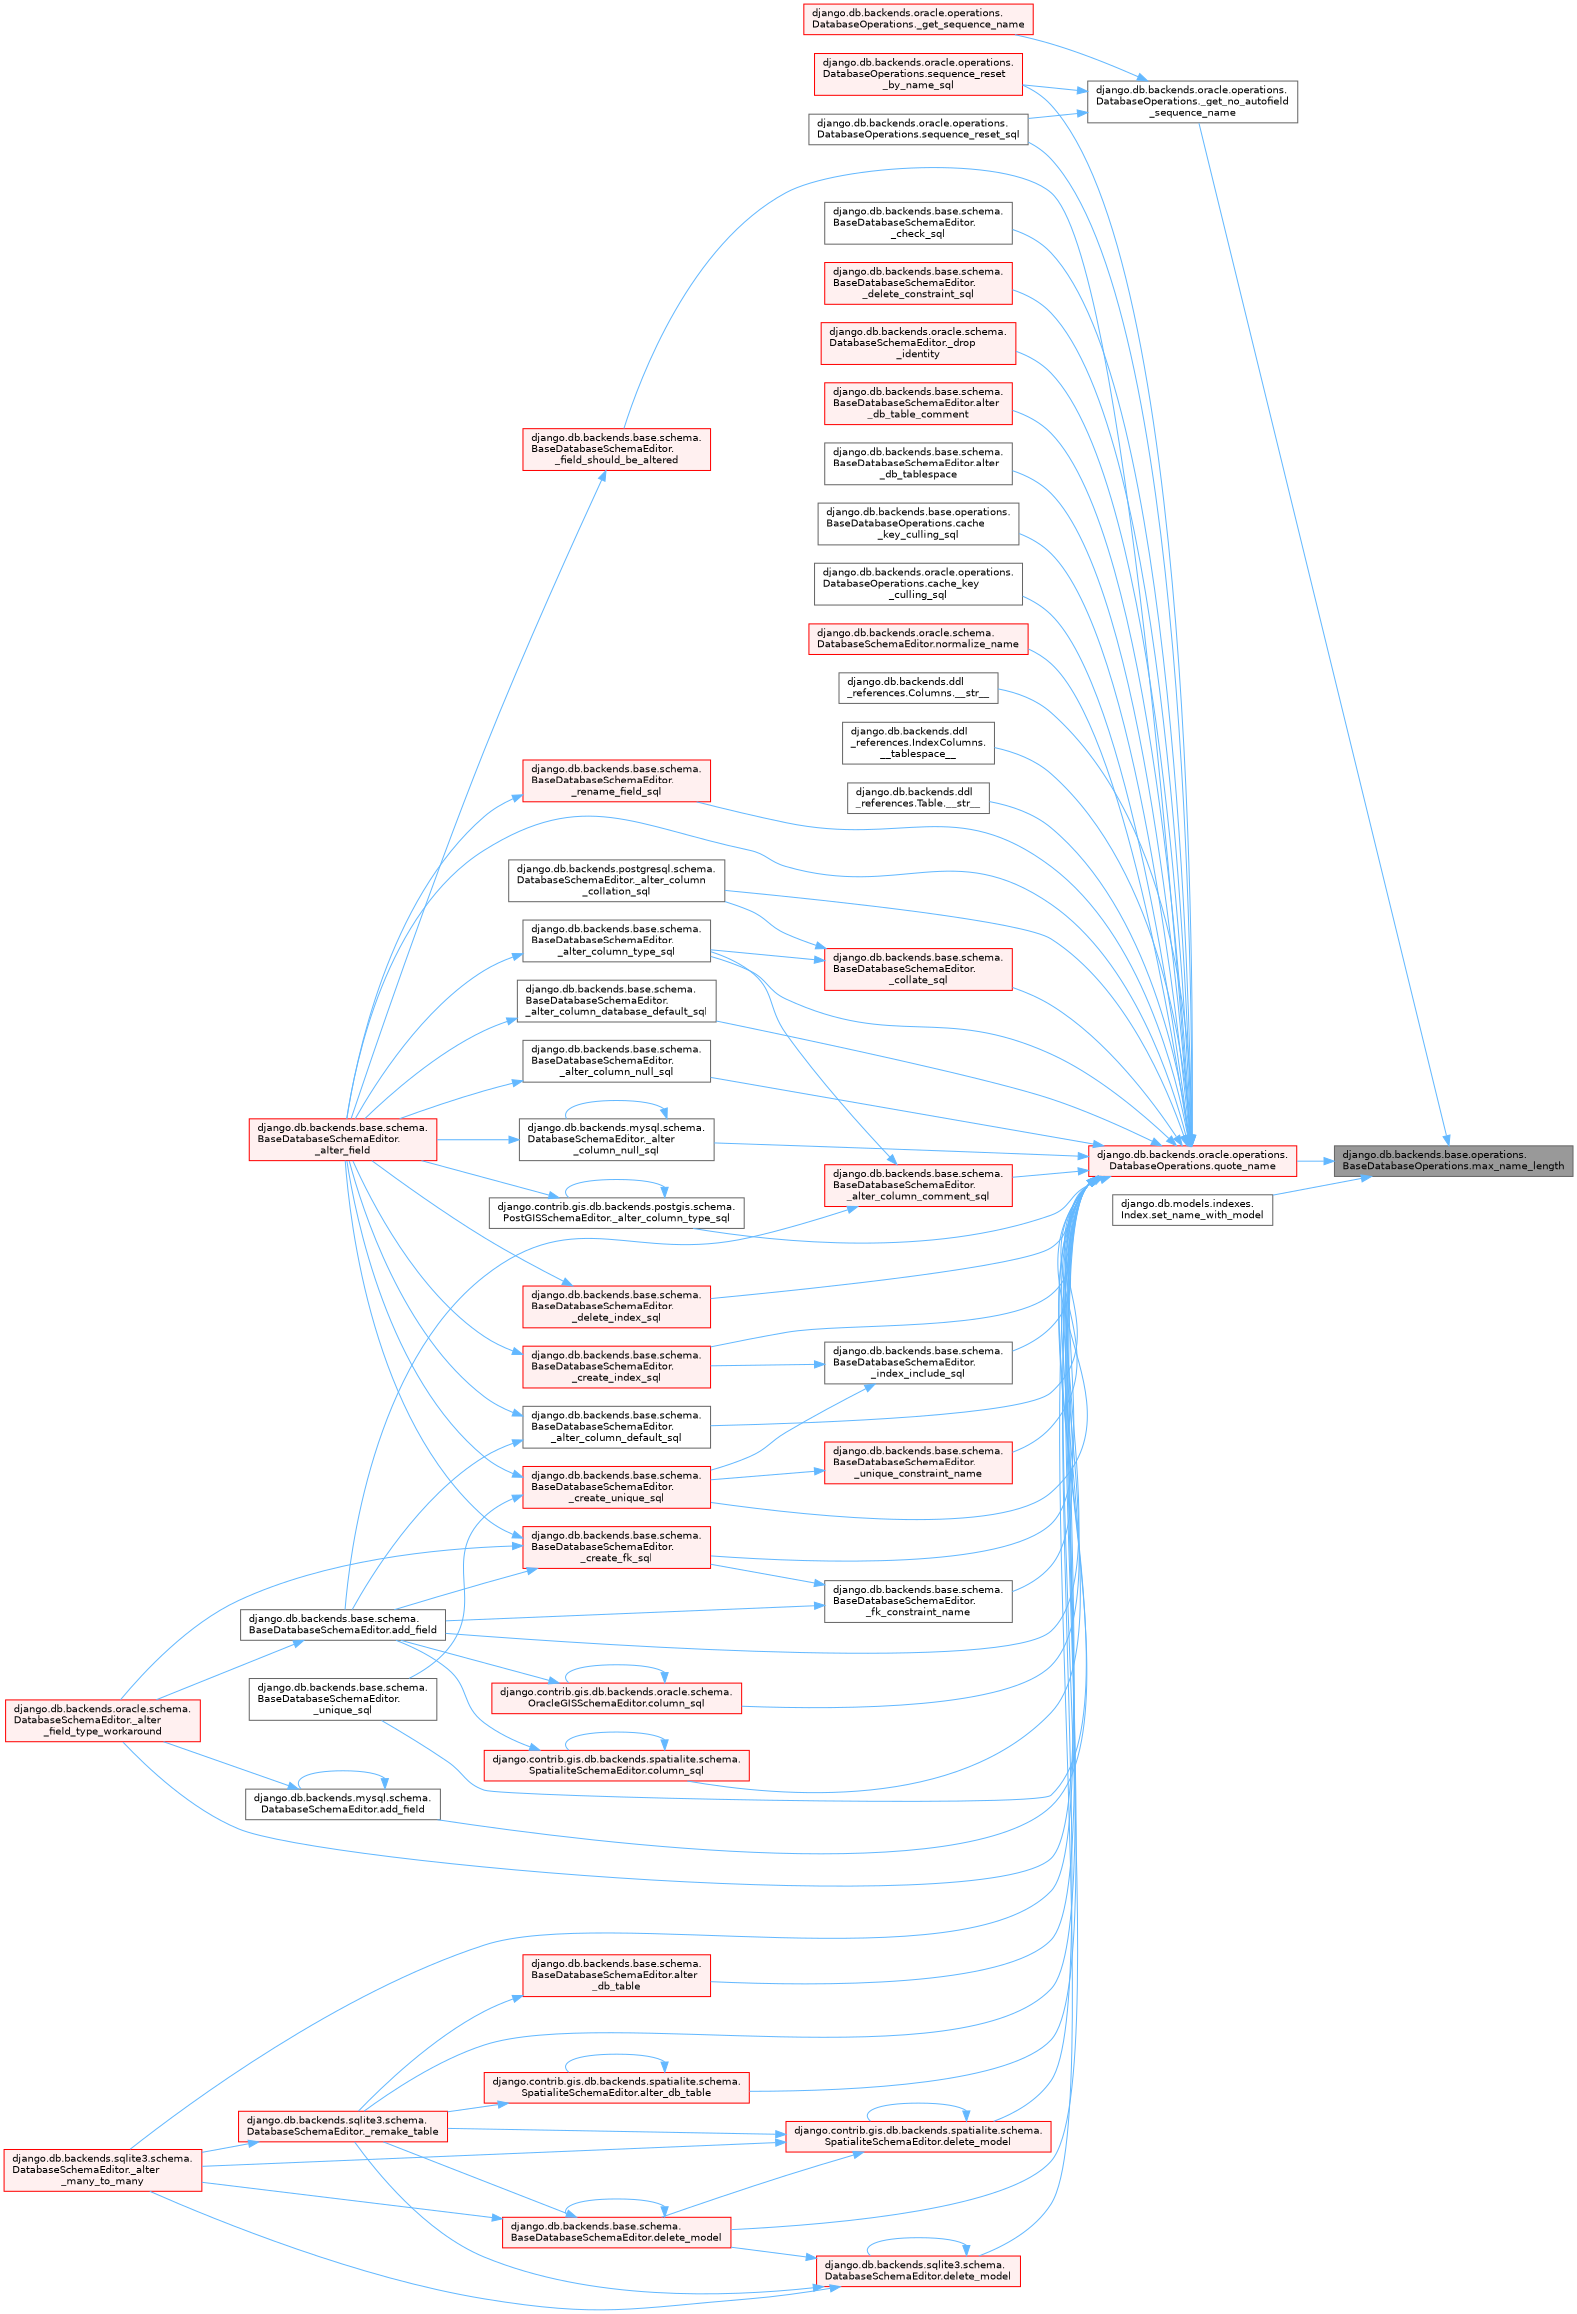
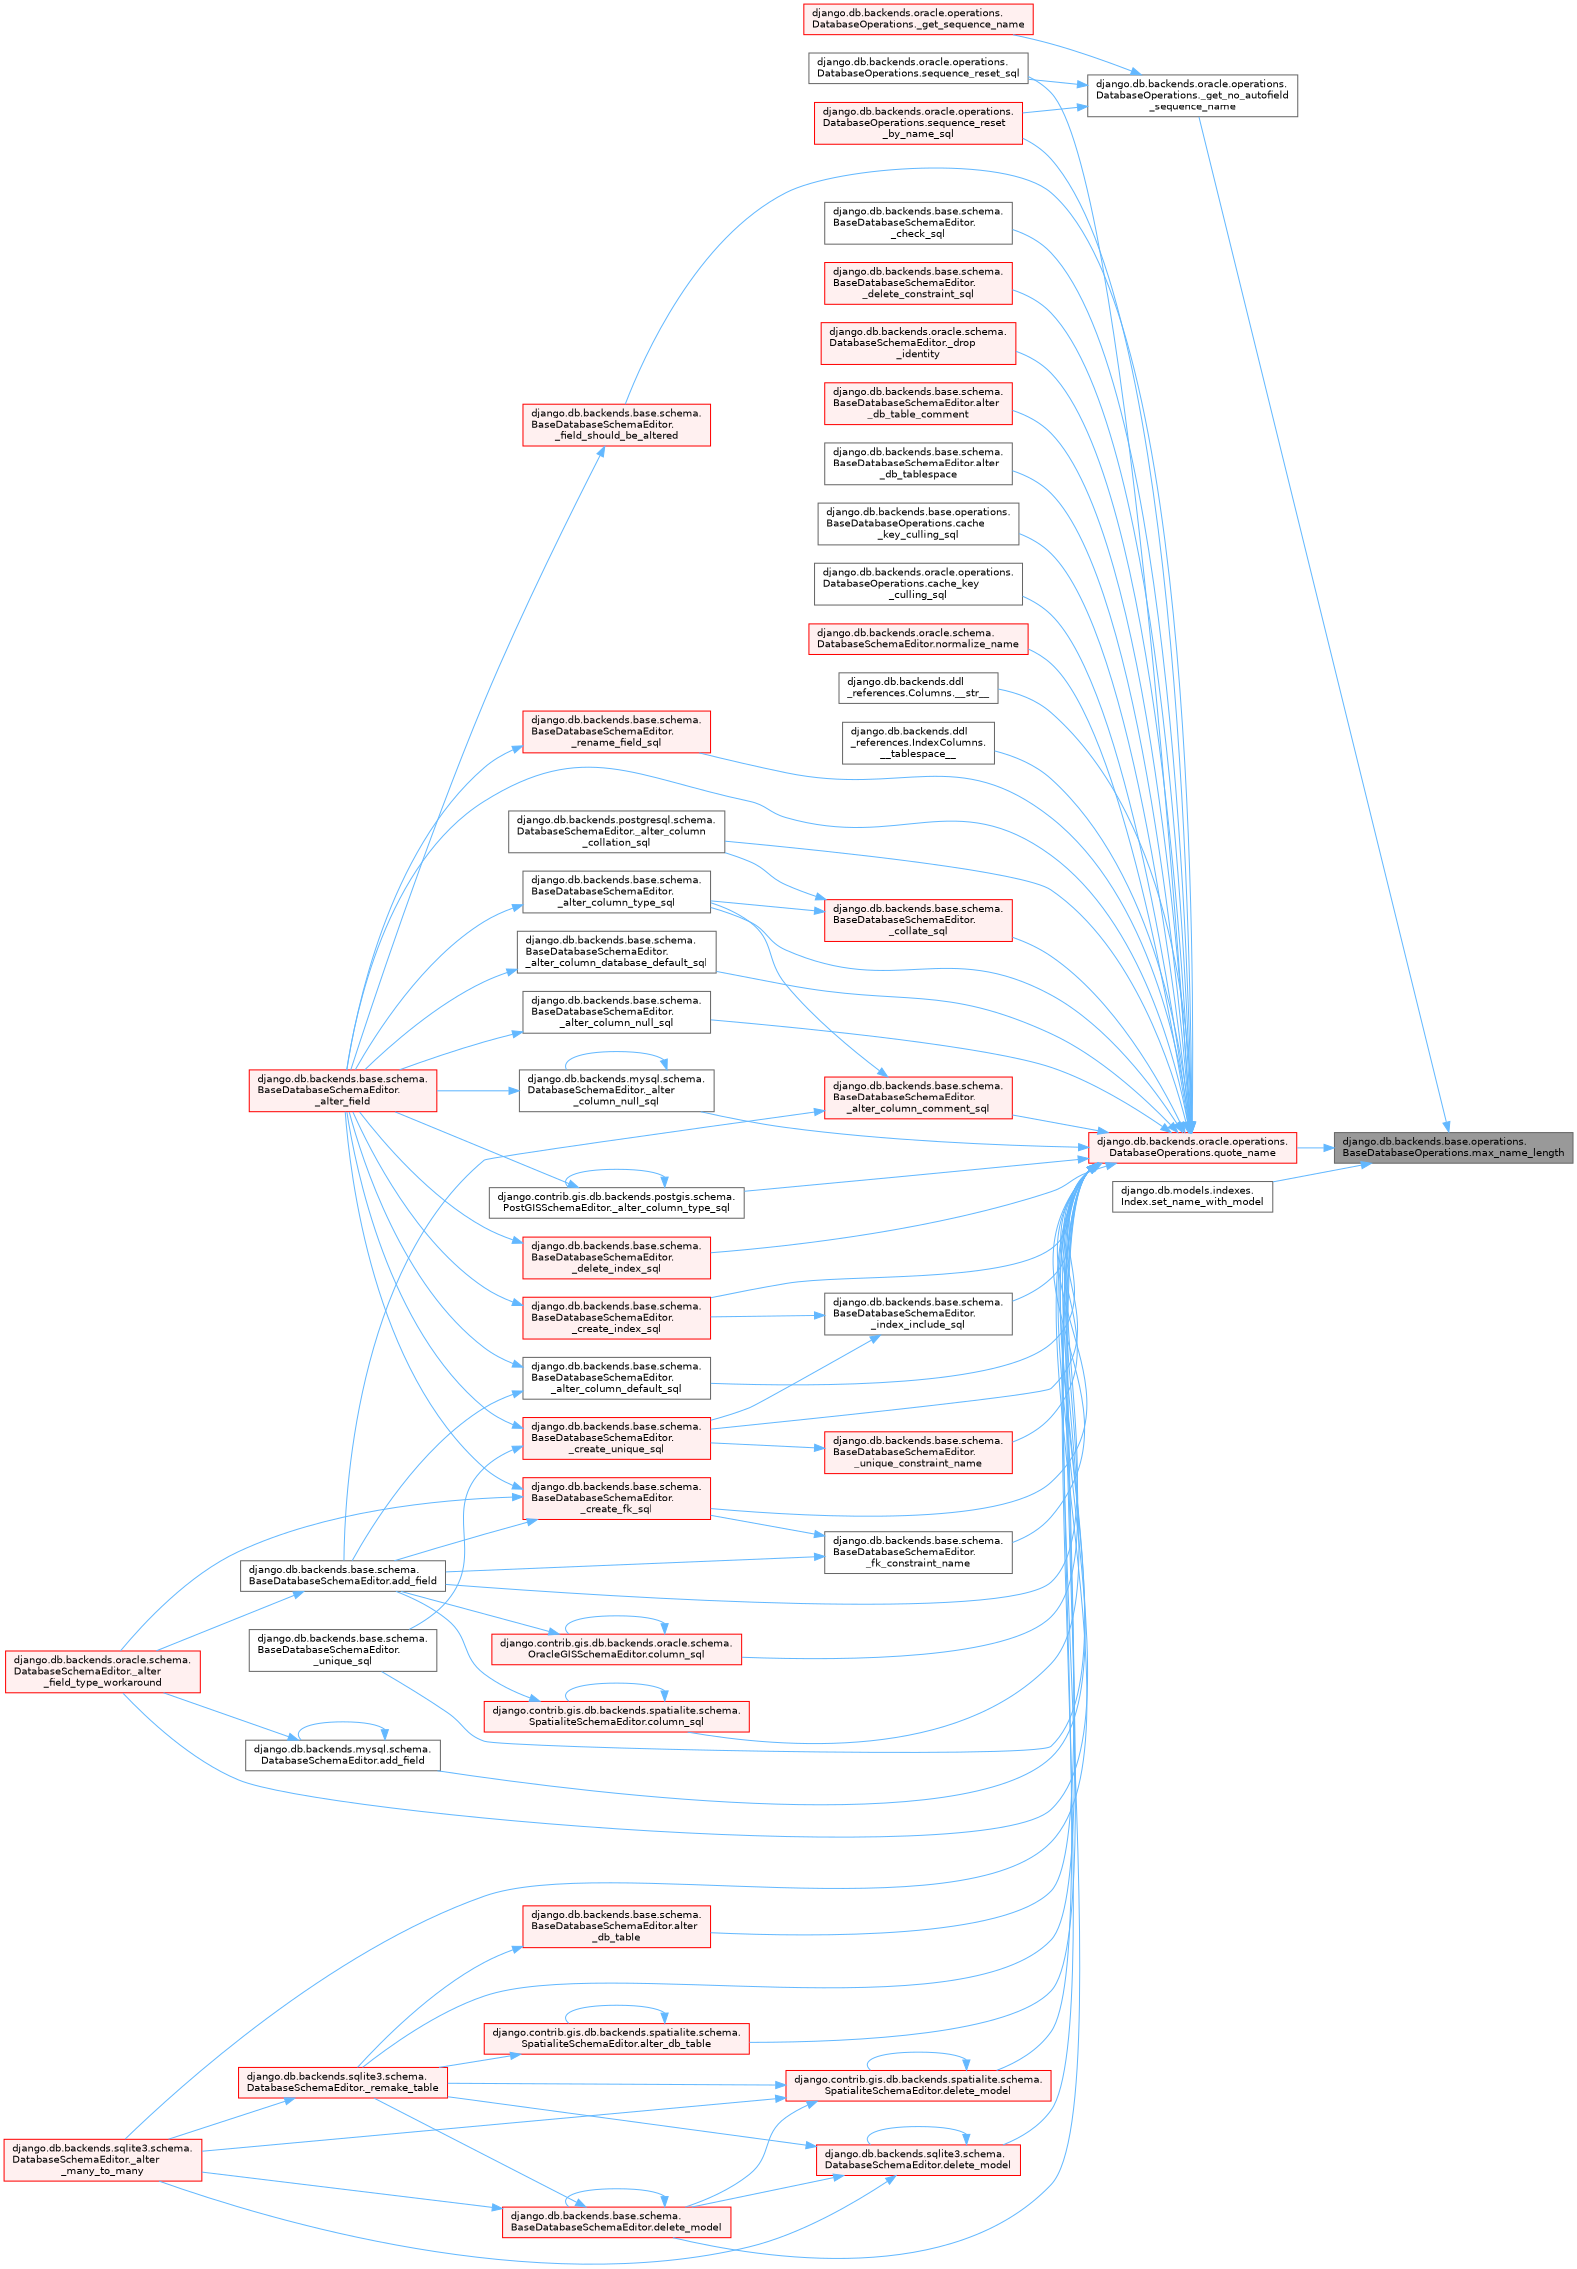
node "django.db.backends.ddl _references.Table.__str__": removed
